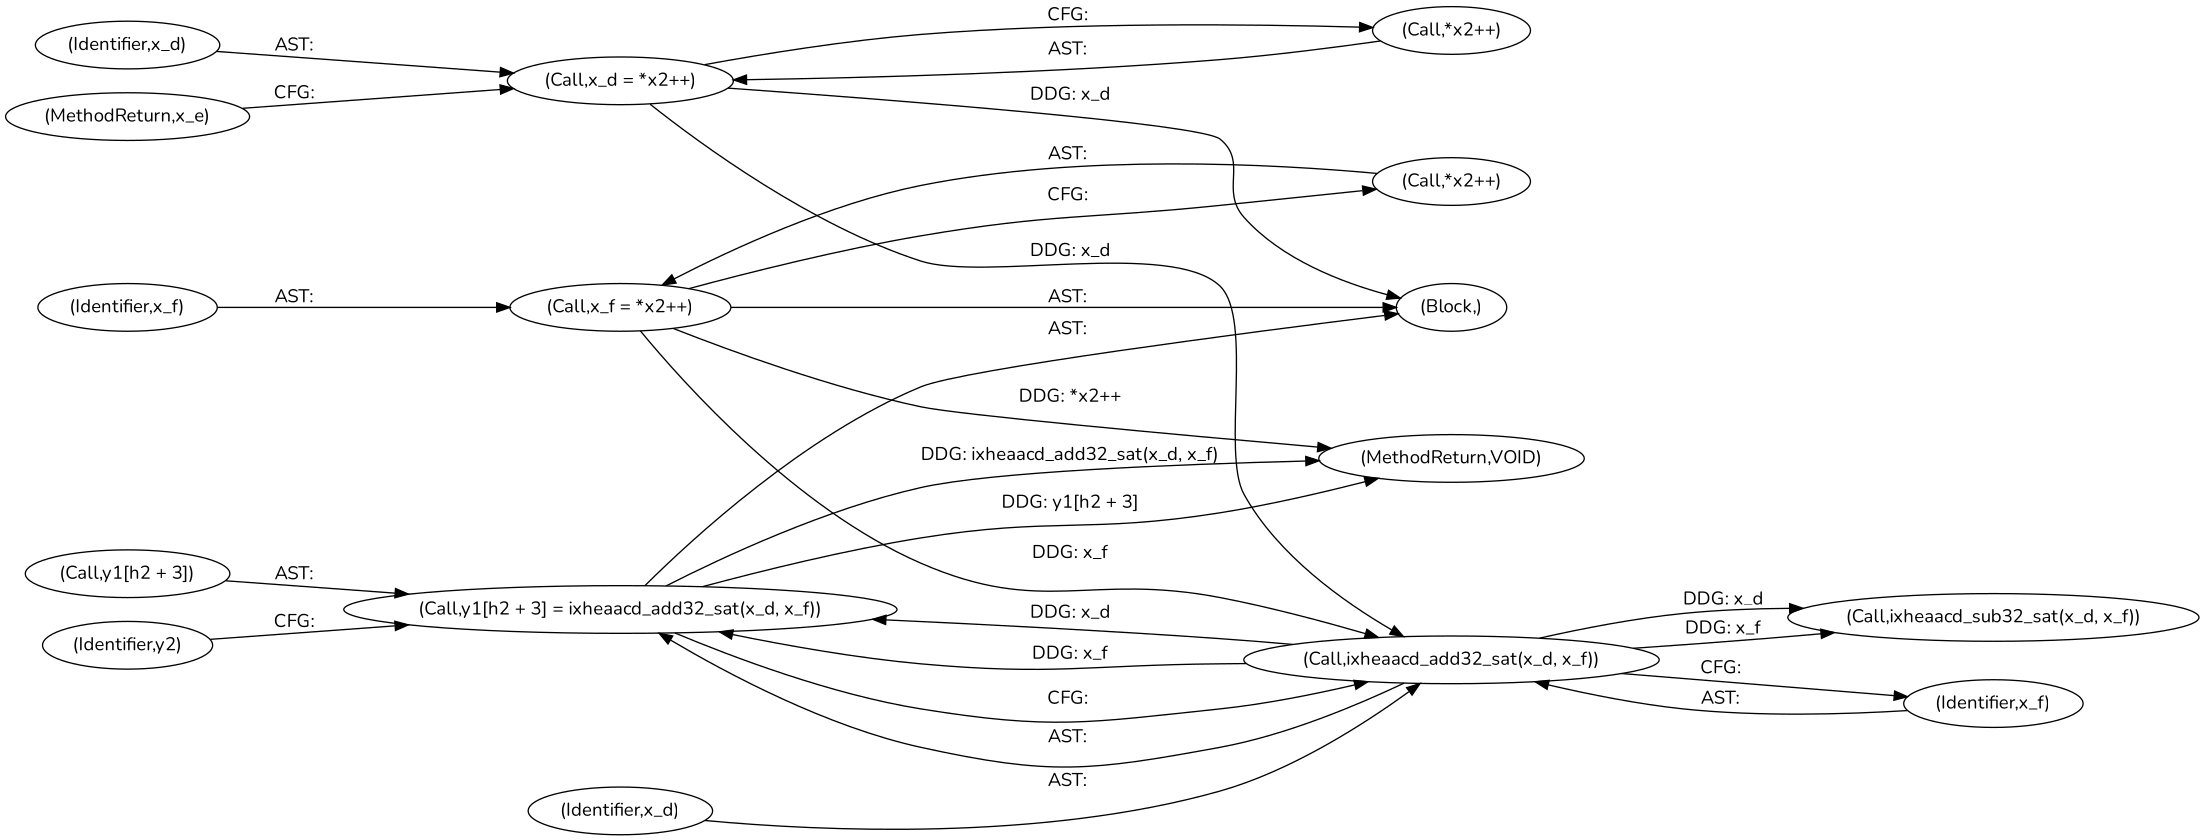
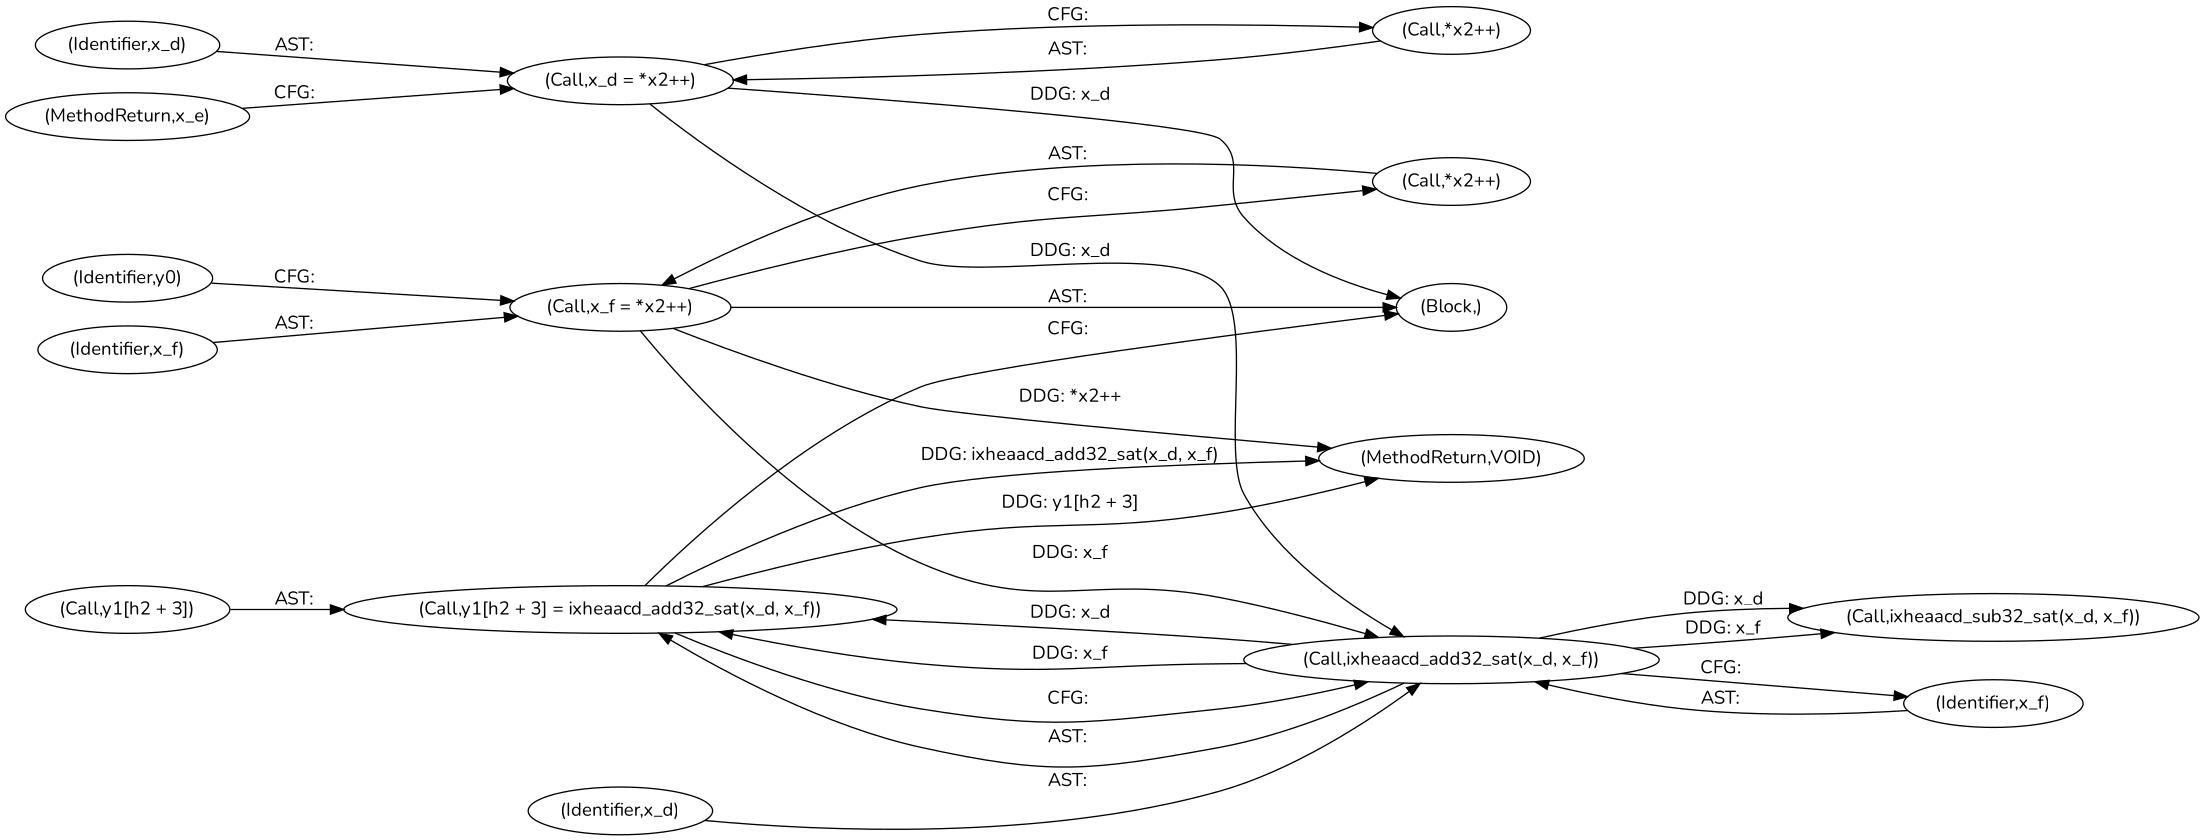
node "(Identifier,y0)": added
edge "(Call,y1[h2 + 3] = ixheaacd_add32_sat(x_d, x_f))" -> "(Block,)": label "AST: " -> "CFG: "
node "(Identifier,y2)": removed
